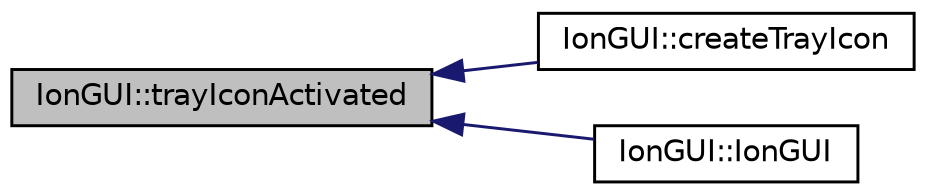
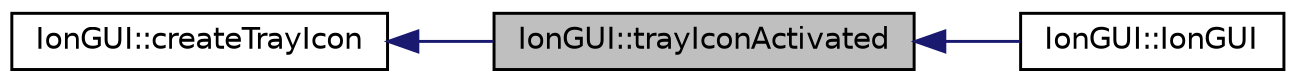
edge "IonGUI::createTrayIcon" -> "IonGUI::trayIconActivated": reversed
